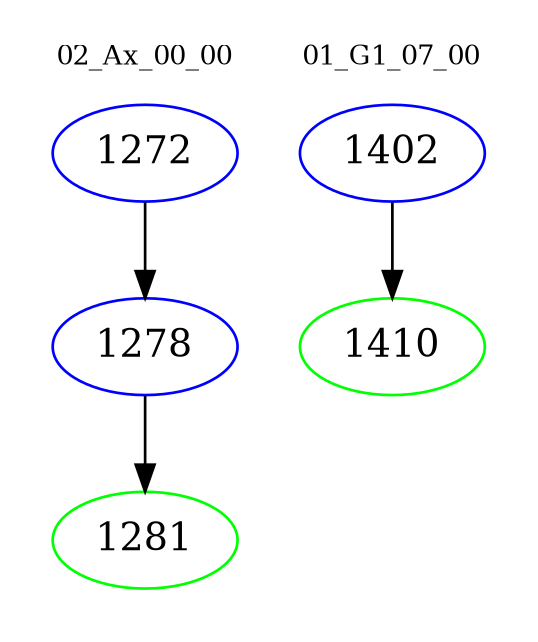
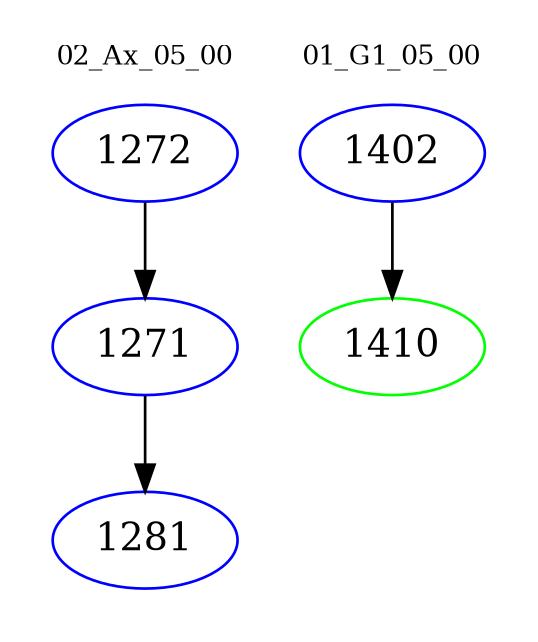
cluster "02_Ax_00_00": label "02_Ax_00_00" -> "02_Ax_05_00"
cluster "01_G1_07_00": label "01_G1_07_00" -> "01_G1_05_00"
node "1278": label "1278" -> "1271"
node "1281": color green -> blue
